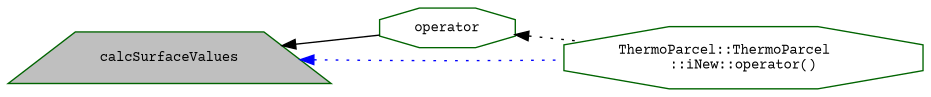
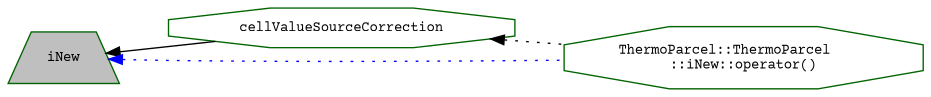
node "operator": label "operator" -> "cellValueSourceCorrection"
node "calcSurfaceValues": label "calcSurfaceValues" -> "iNew"
